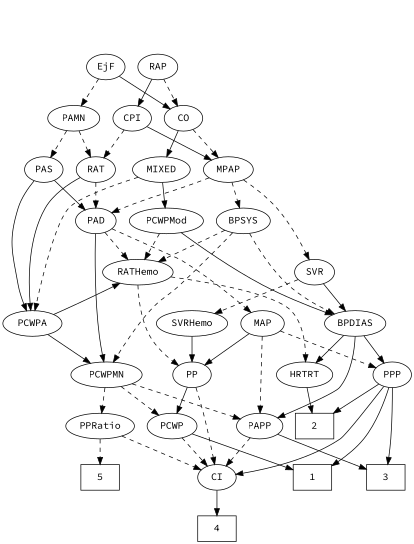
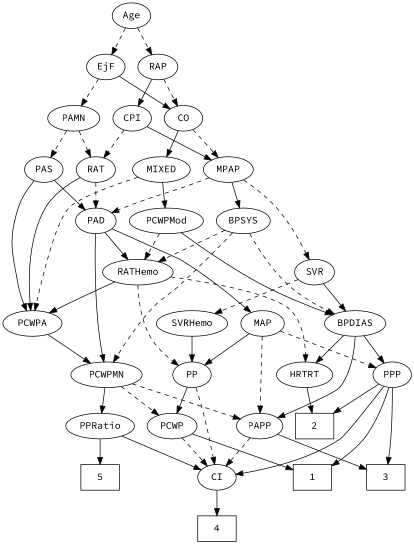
node "Age": added
edge "MPAP" -> "BPSYS": style dashed -> solid
edge "PAD" -> "RATHemo": style dashed -> solid
edge "PAD" -> "MAP": style dashed -> solid
edge "PCWPA" -> "RATHemo": reversed
edge "PCWPMN" -> "PPRatio": style dashed -> solid
edge "PPRatio" -> "5": style dashed -> solid
edge "PPRatio" -> "CI": style dashed -> solid
